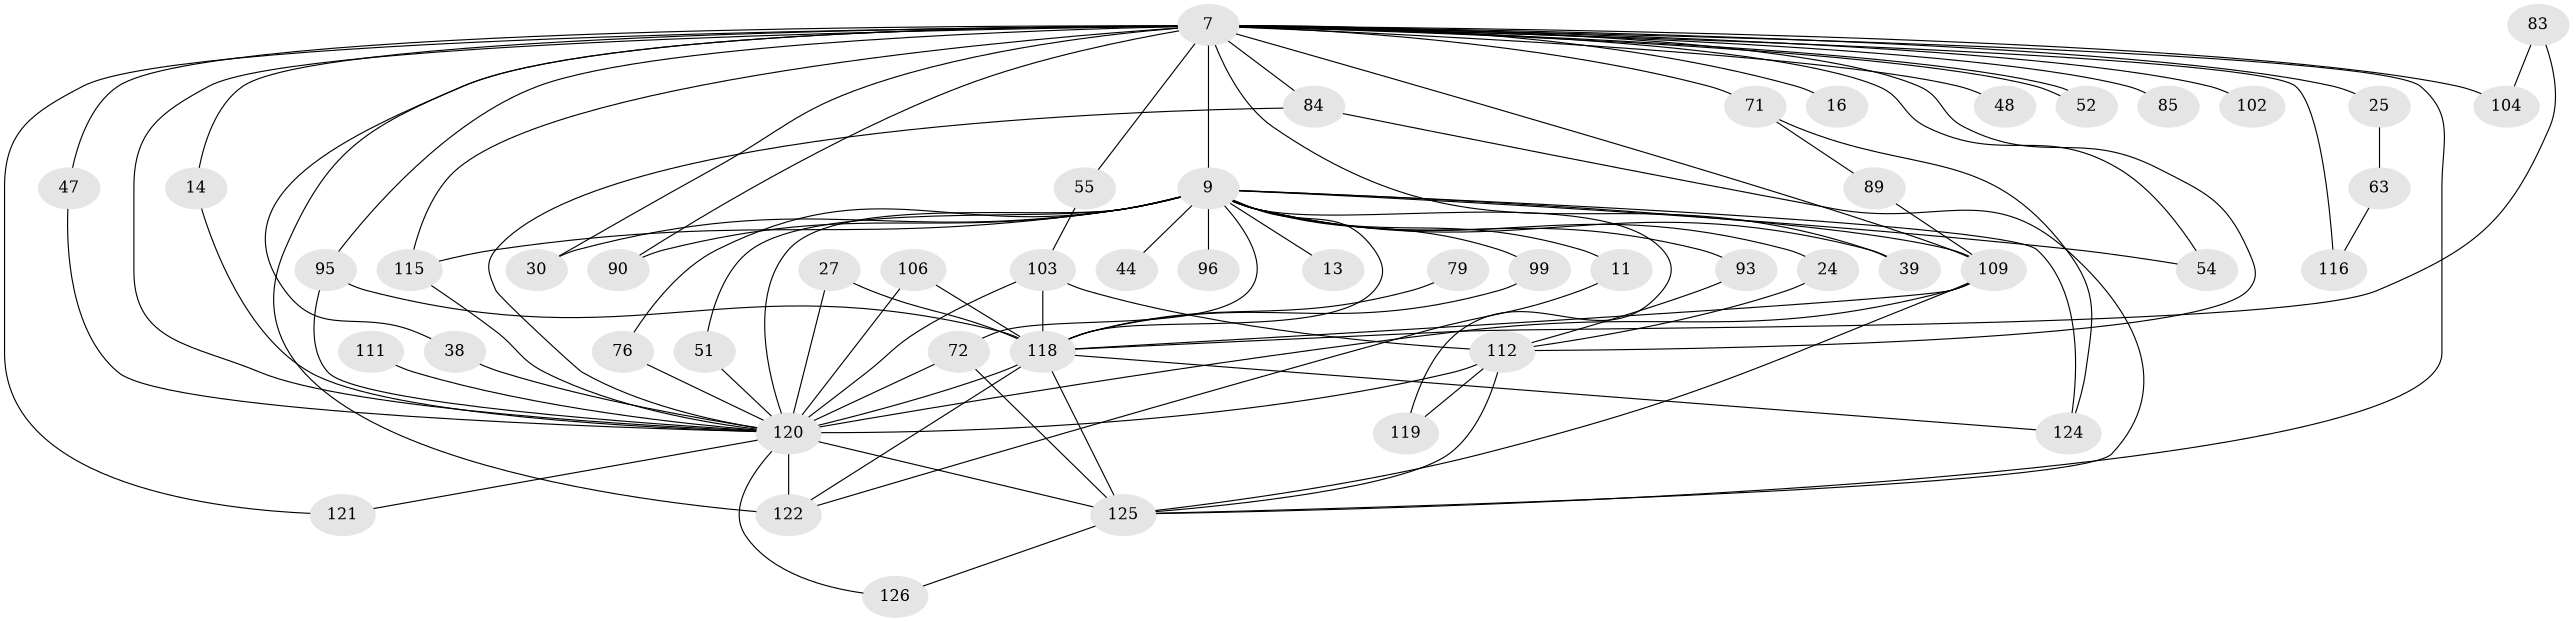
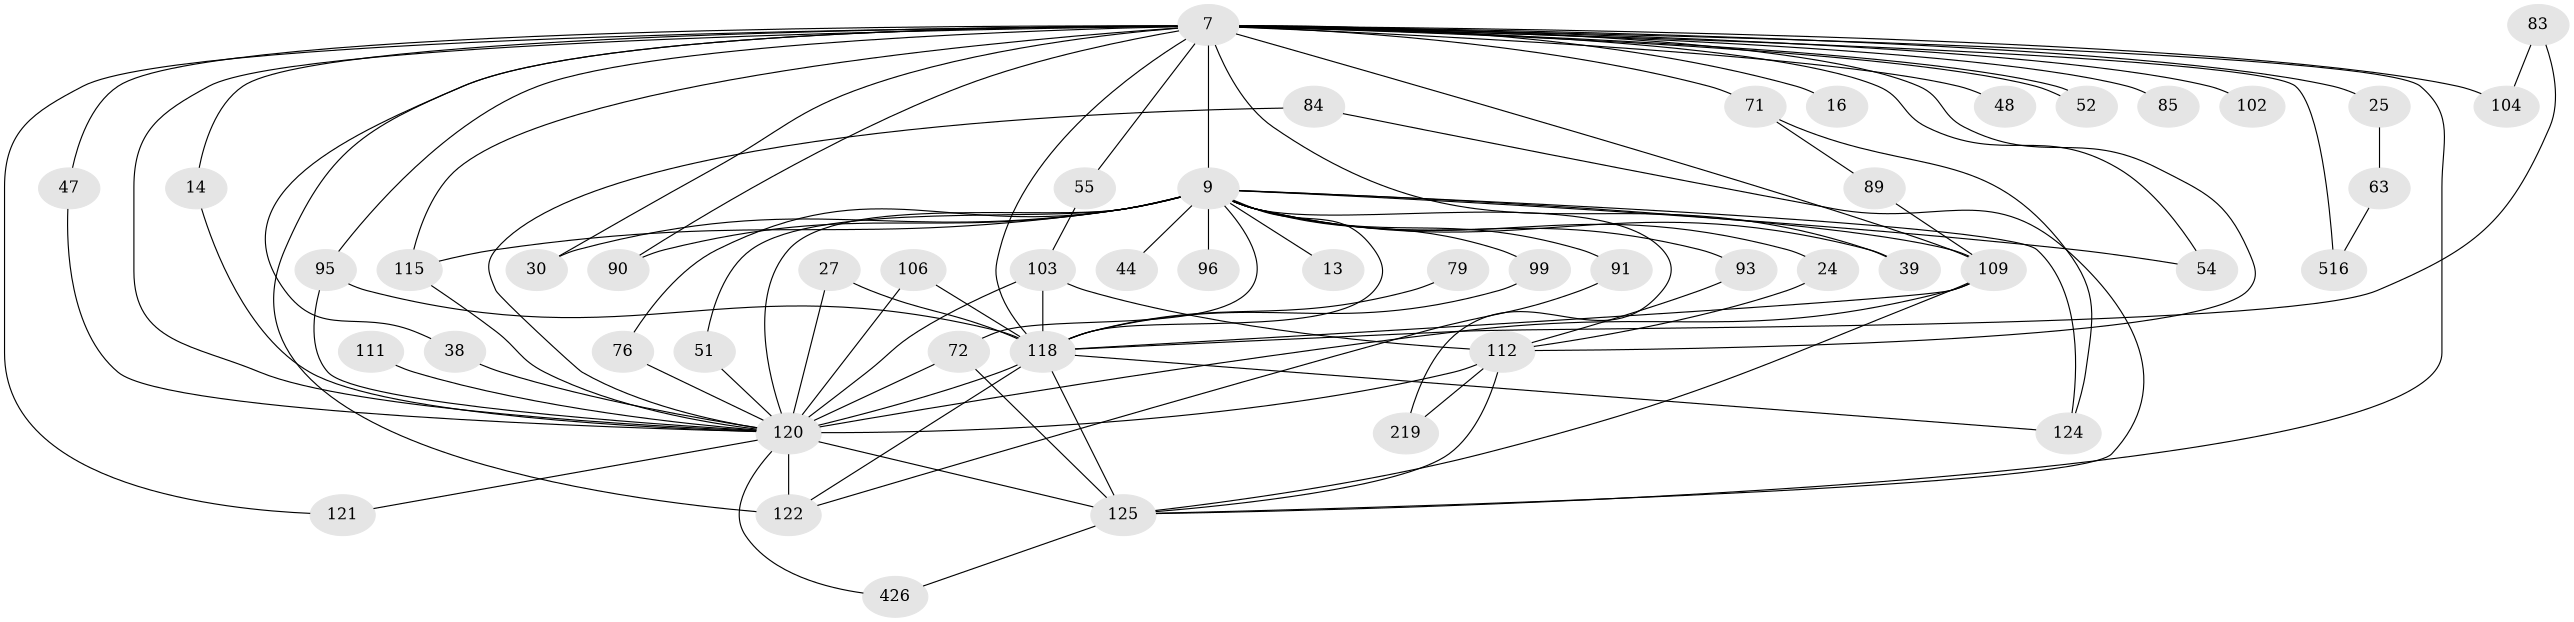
edge "7" -- "84": now "7" -- "118"
node "11": label "11" -> "91"
node "116": label "116" -> "516"
node "119": label "119" -> "219"
node "126": label "126" -> "426"
